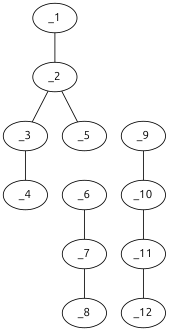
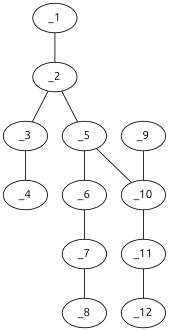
edge "_5" -- "_10": added
edge "_5" -- "_6": added
